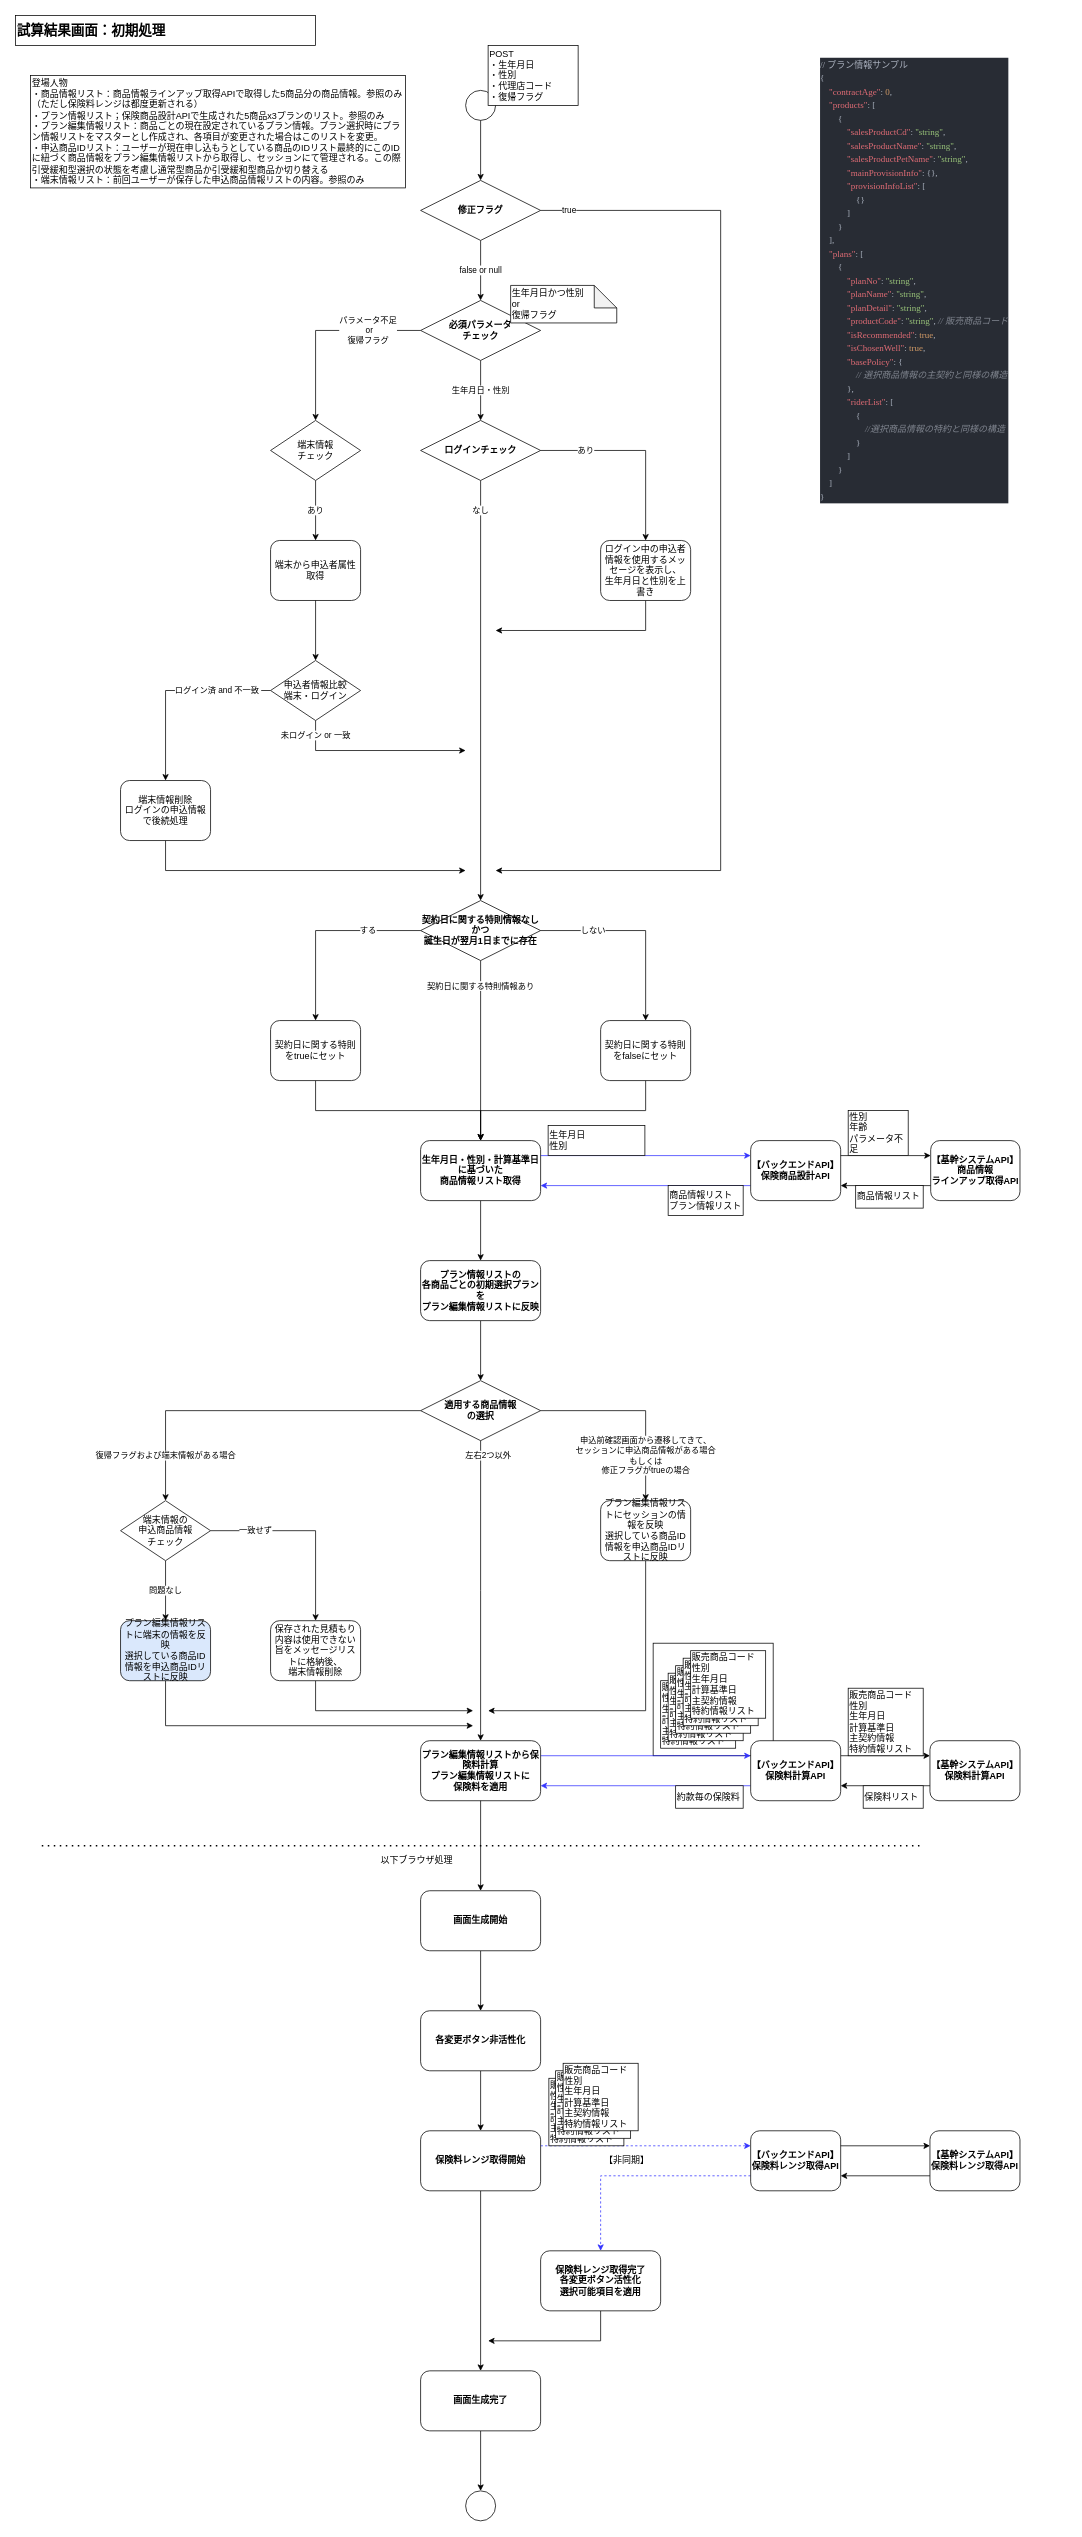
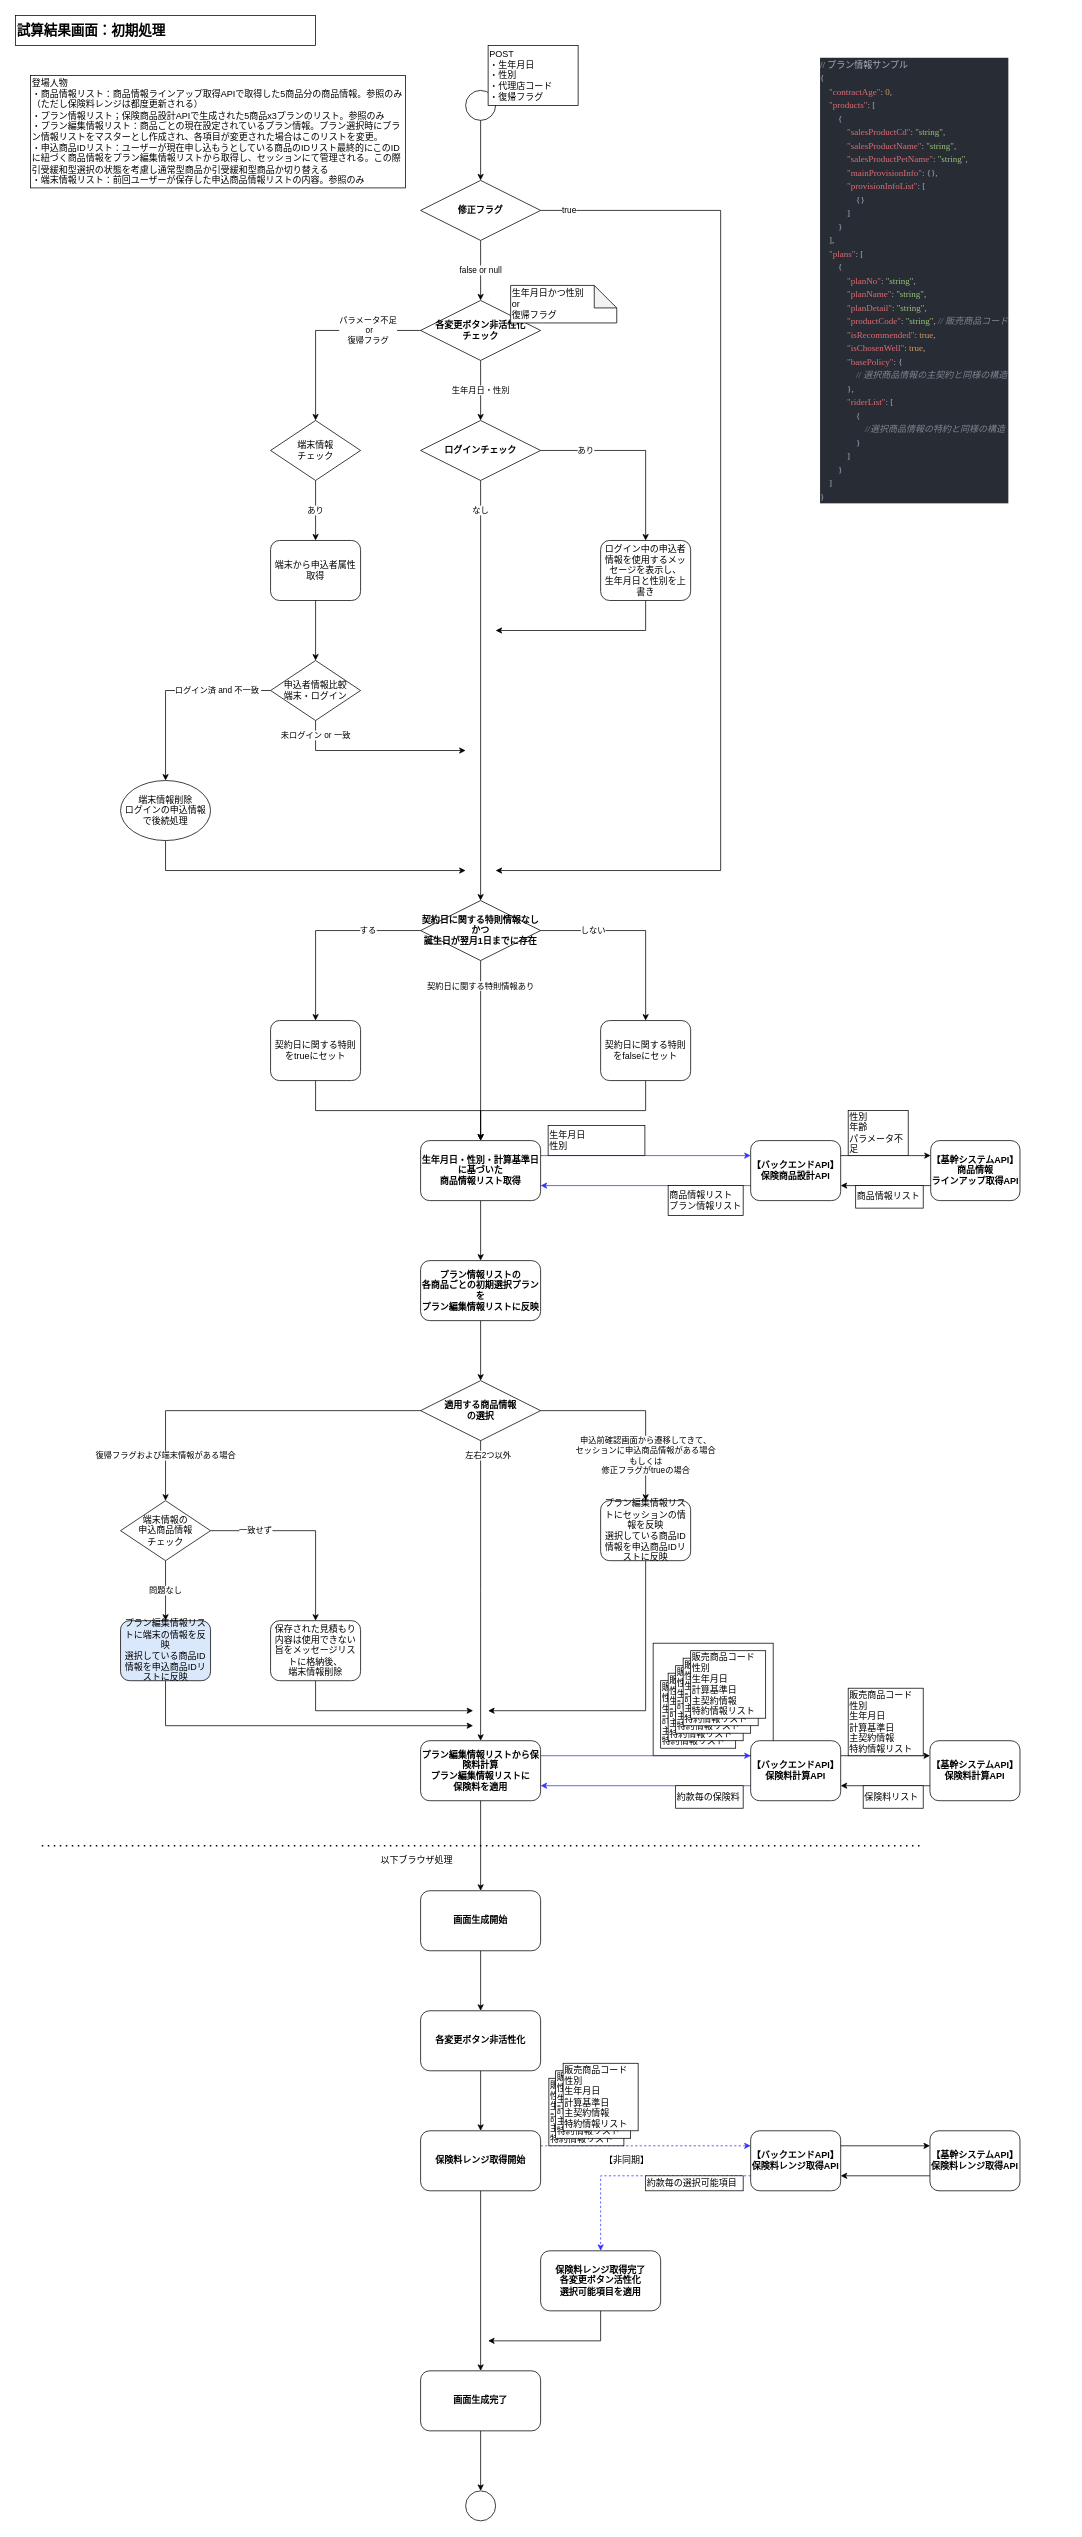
node "必須パラメータ チェック": label "必須パラメータ チェック" -> "各変更ボタン非活性化 チェック"
node "端末情報削除 ログインの申込情報で後続処理": shape rounded rectangle -> ellipse
node "約款毎の選択可能項目": added
